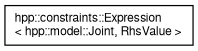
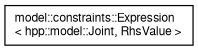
node "hpp::constraints::Expression < hpp::model::Joint, RhsValue >": label "hpp::constraints::Expression < hpp::model::Joint, RhsValue >" -> "model::constraints::Expression < hpp::model::Joint, RhsValue >"
